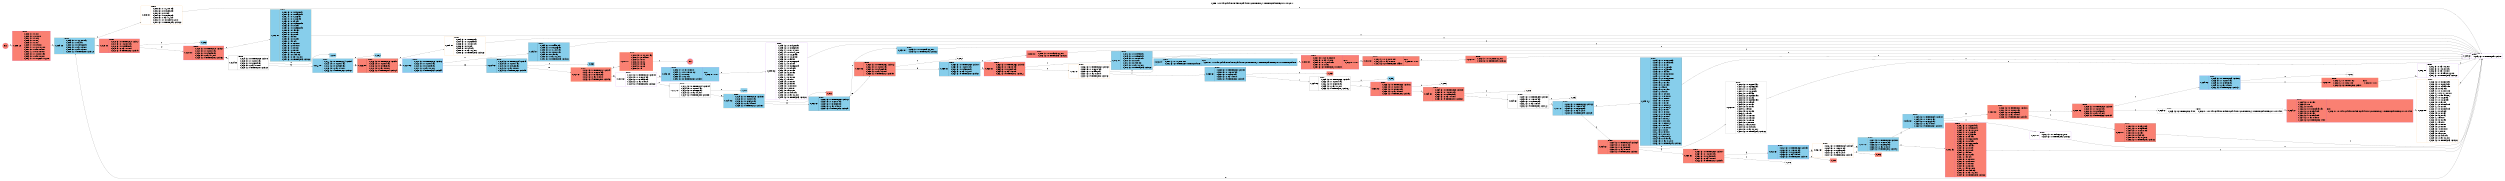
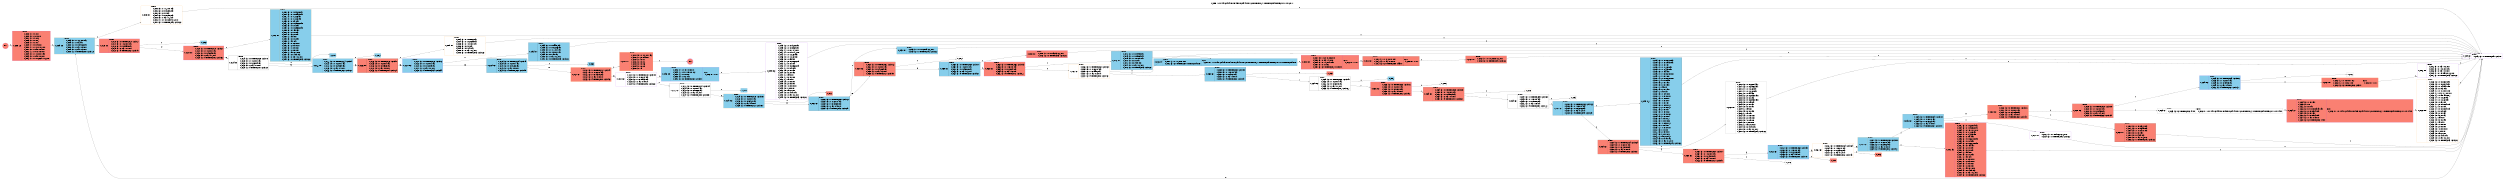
node "Final": label "Final" -> "Entry"
